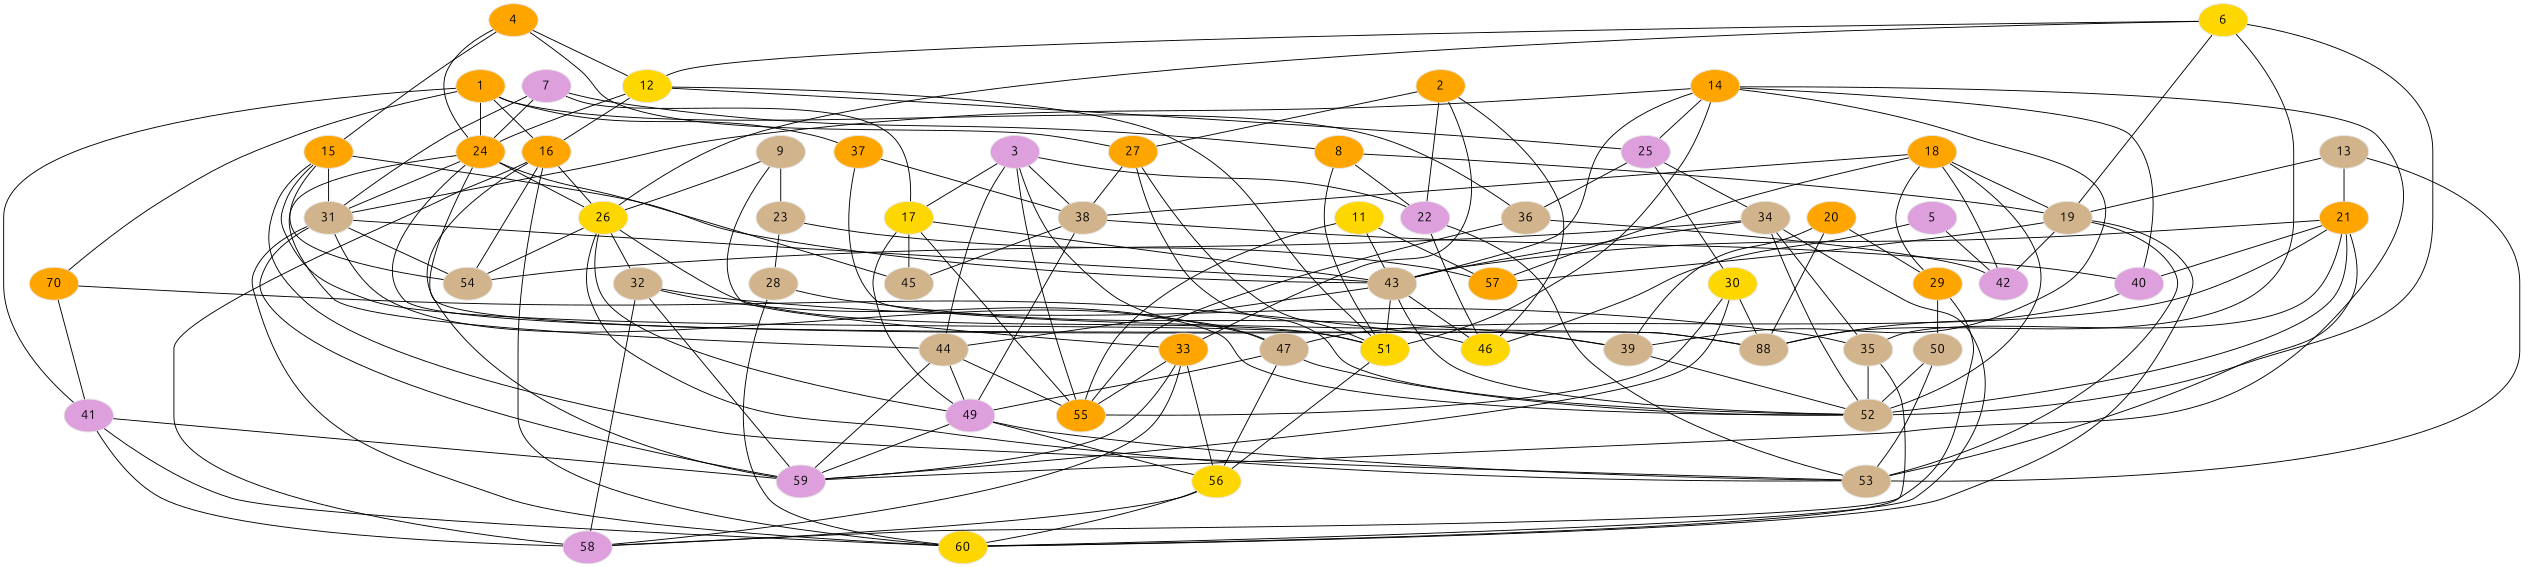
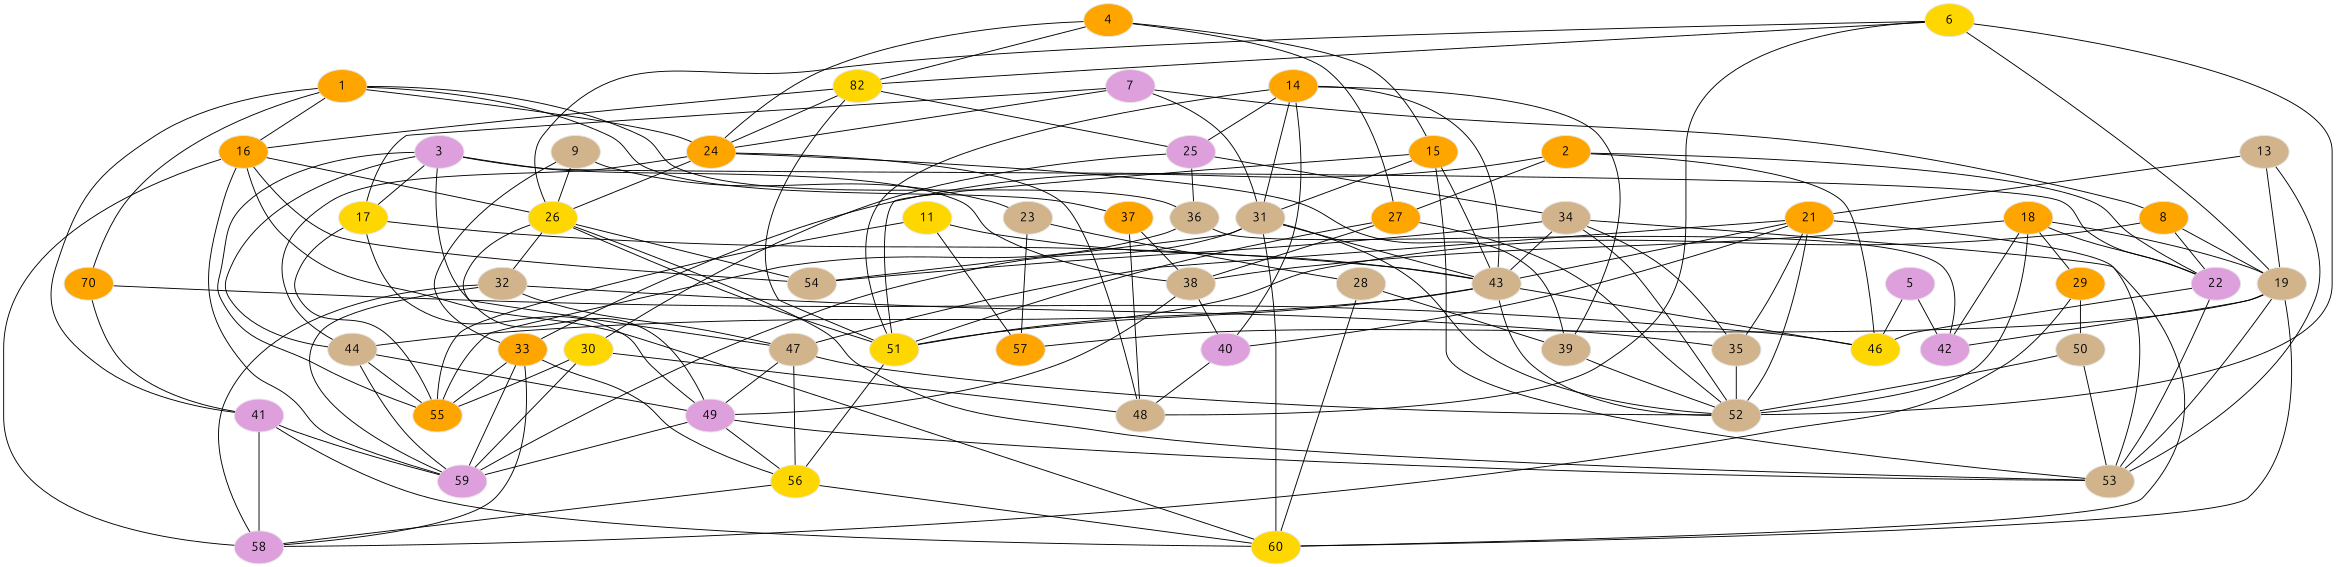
node "12": label "12" -> "82"
edge "24" -- "31": removed
edge "18" -- "57": now "18" -- "22"
node "20": removed
edge "15" -- "54": removed
node "45": removed
node "88": label "88" -> "48"
edge "14" -- "59": removed
edge "35" -- "60": removed
